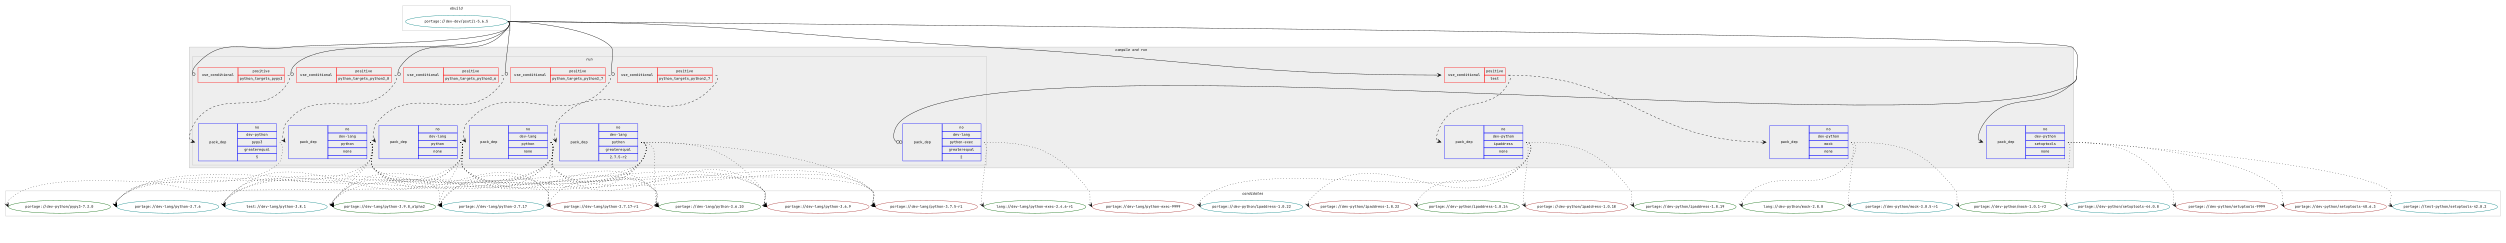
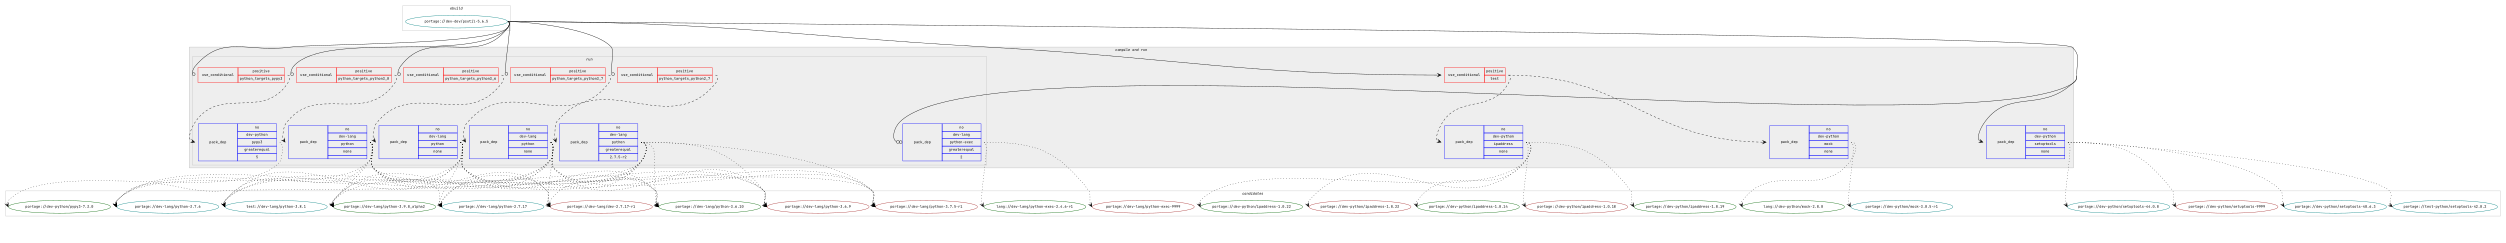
node "portage://dev-lang/python-2.7.17-r1": label "portage://dev-lang/python-2.7.17-r1" -> "portage://dev-lang/dev-2.7.17-r1"
node "portage://dev-python/ipaddress-1.0.22": color teal -> darkgreen
node "portage://dev-python/mock-1.0.1-r2": removed
node "portage://dev-python/setuptools-40.6.3": color brown -> teal
